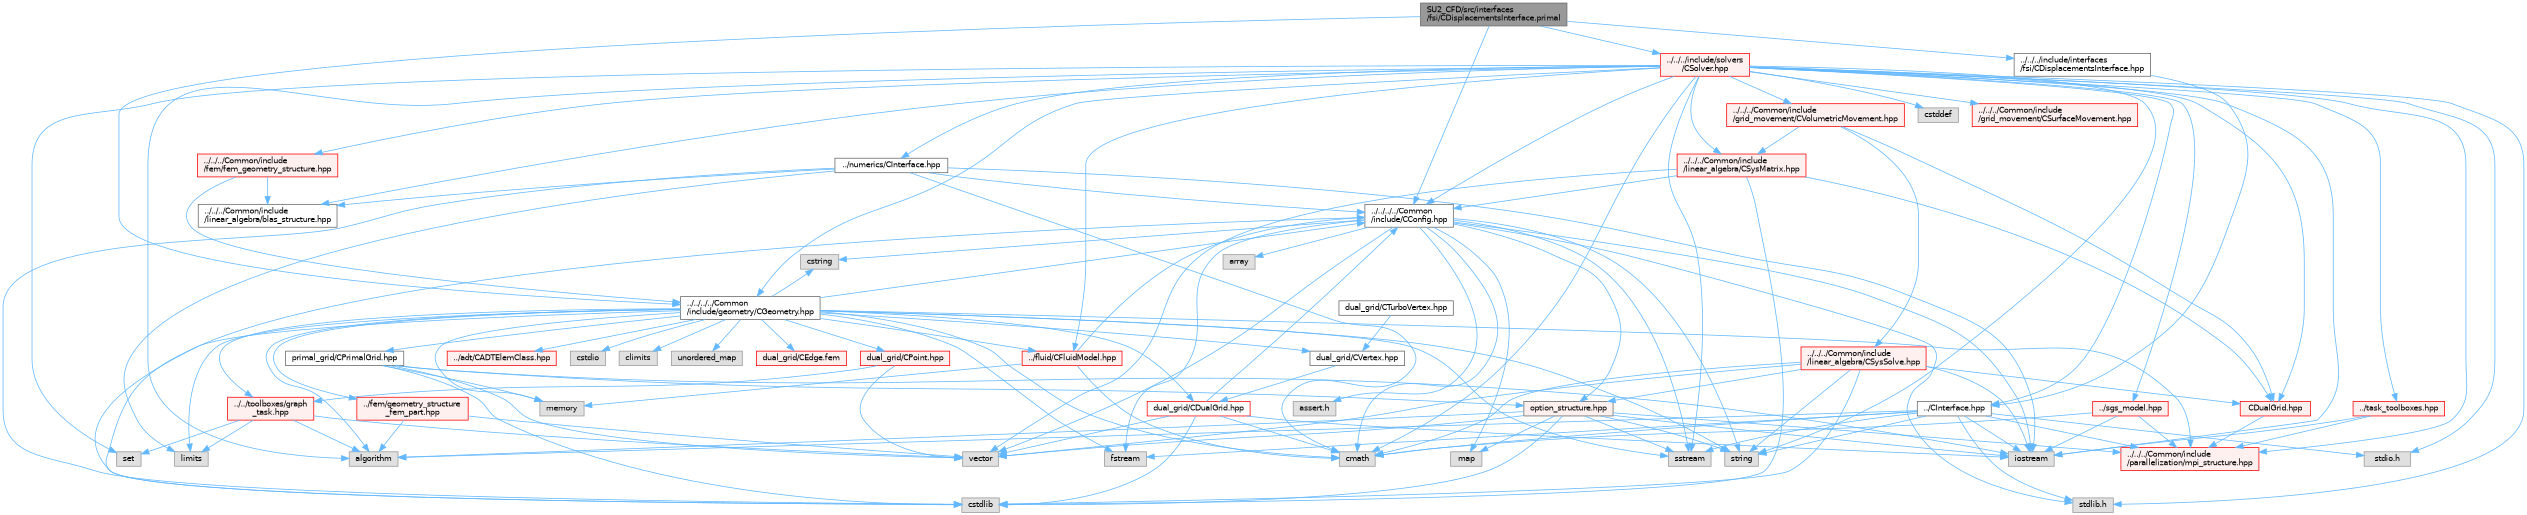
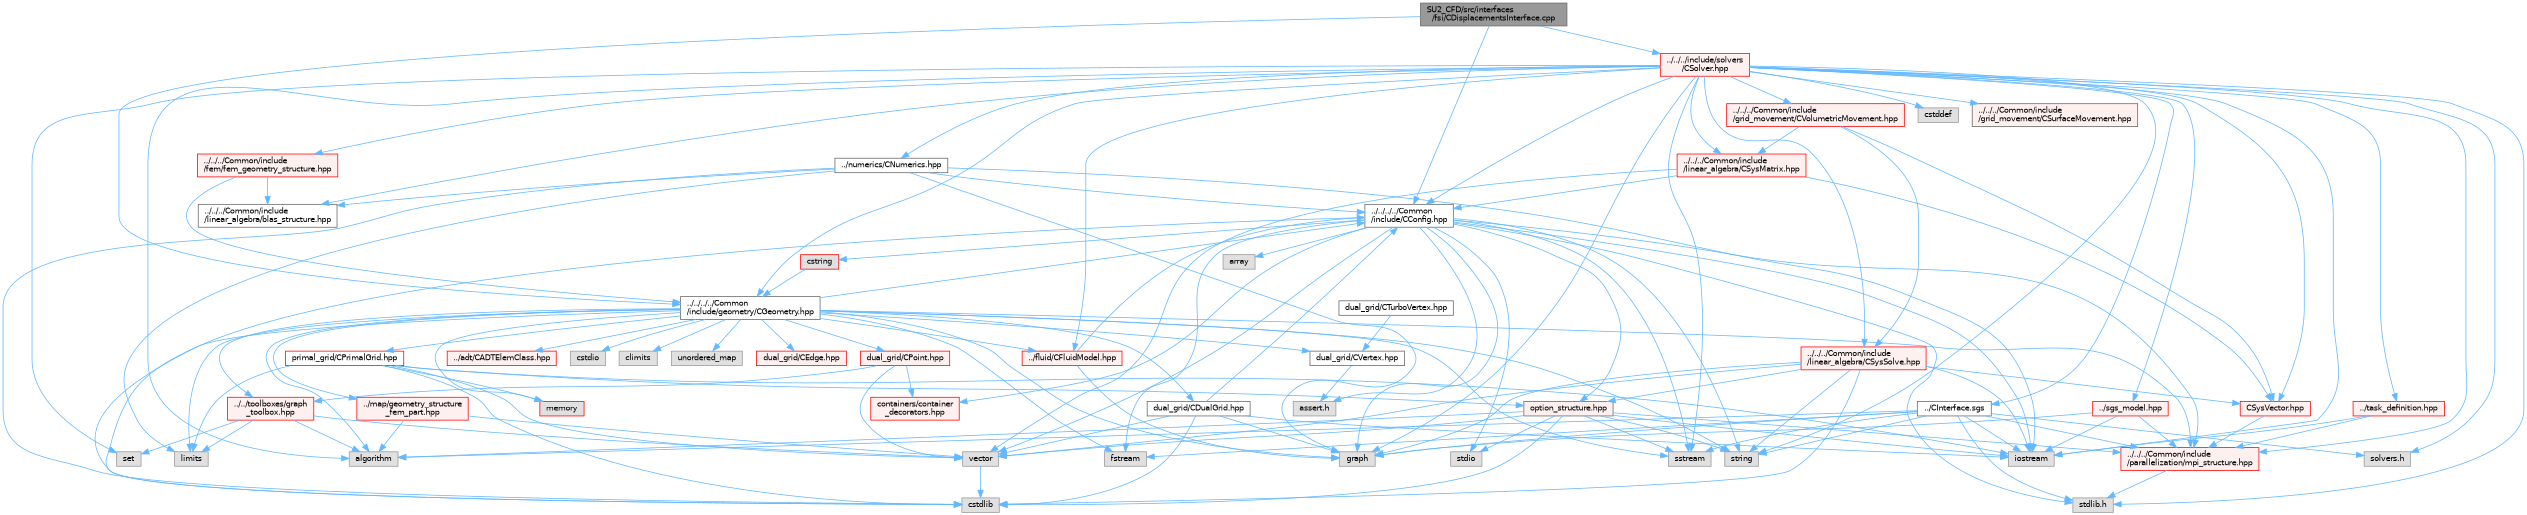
node "SU2_CFD/src/interfaces /fsi/CDisplacementsInterface.primal": label "SU2_CFD/src/interfaces /fsi/CDisplacementsInterface.primal" -> "SU2_CFD/src/interfaces /fsi/CDisplacementsInterface.cpp"
node "../../../include/interfaces /fsi/CDisplacementsInterface.hpp": removed
node "../../../Common/include /grid_movement/CSurfaceMovement.hpp": color red -> grey40
node "../numerics/CInterface.hpp": label "../numerics/CInterface.hpp" -> "../numerics/CNumerics.hpp"
edge "../../../include/solvers /CSolver.hpp" -> "../../../Common/include /linear_algebra/CSysSolve.hpp": added
node "cstring": color grey60 -> red
edge "../../../../Common /include/CConfig.hpp" -> "../../../Common/include /parallelization/mpi_structure.hpp": added
edge "../../../../Common /include/geometry/CGeometry.hpp" -> "cstring": reversed
node "primal_grid/CPrimalGrid.hpp": color grey40 -> red
node "dual_grid/CEdge.fem": label "dual_grid/CEdge.fem" -> "dual_grid/CEdge.hpp"
edge "dual_grid/CVertex.hpp" -> "dual_grid/CDualGrid.hpp": now "dual_grid/CVertex.hpp" -> "assert.h"
edge "primal_grid/CPrimalGrid.hpp" -> "limits": added
edge "../fluid/CFluidModel.hpp" -> "memory": removed
node "../../toolboxes/graph _task.hpp": label "../../toolboxes/graph _task.hpp" -> "../../toolboxes/graph _toolbox.hpp"
node "../fem/geometry_structure _fem_part.hpp": label "../fem/geometry_structure _fem_part.hpp" -> "../map/geometry_structure _fem_part.hpp"
node "memory": color grey60 -> red
node "containers/container _decorators.hpp": added
node "dual_grid/CDualGrid.hpp": color red -> grey40
node "../CInterface.hpp": label "../CInterface.hpp" -> "../CInterface.sgs"
node "CDualGrid.hpp": label "CDualGrid.hpp" -> "CSysVector.hpp"
node "../task_toolboxes.hpp": label "../task_toolboxes.hpp" -> "../task_definition.hpp"
node "cmath": label "cmath" -> "graph"
node "map": label "map" -> "stdio"
node "stdio.h": label "stdio.h" -> "solvers.h"
edge "../../../Common/include /linear_algebra/CSysMatrix.hpp" -> "cstdlib": now "vector" -> "cstdlib"
edge "../../../Common/include /parallelization/mpi_structure.hpp" -> "stdlib.h": added
